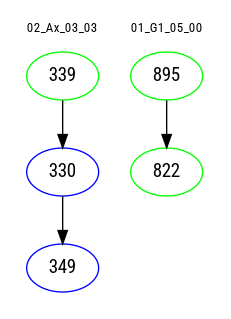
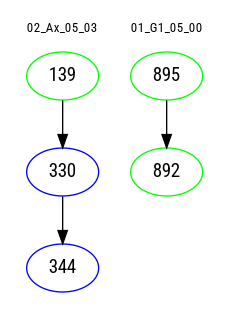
cluster "02_Ax_03_03": label "02_Ax_03_03" -> "02_Ax_05_03"
node "339": label "339" -> "139"
node "822": label "822" -> "892"
node "349": label "349" -> "344"
